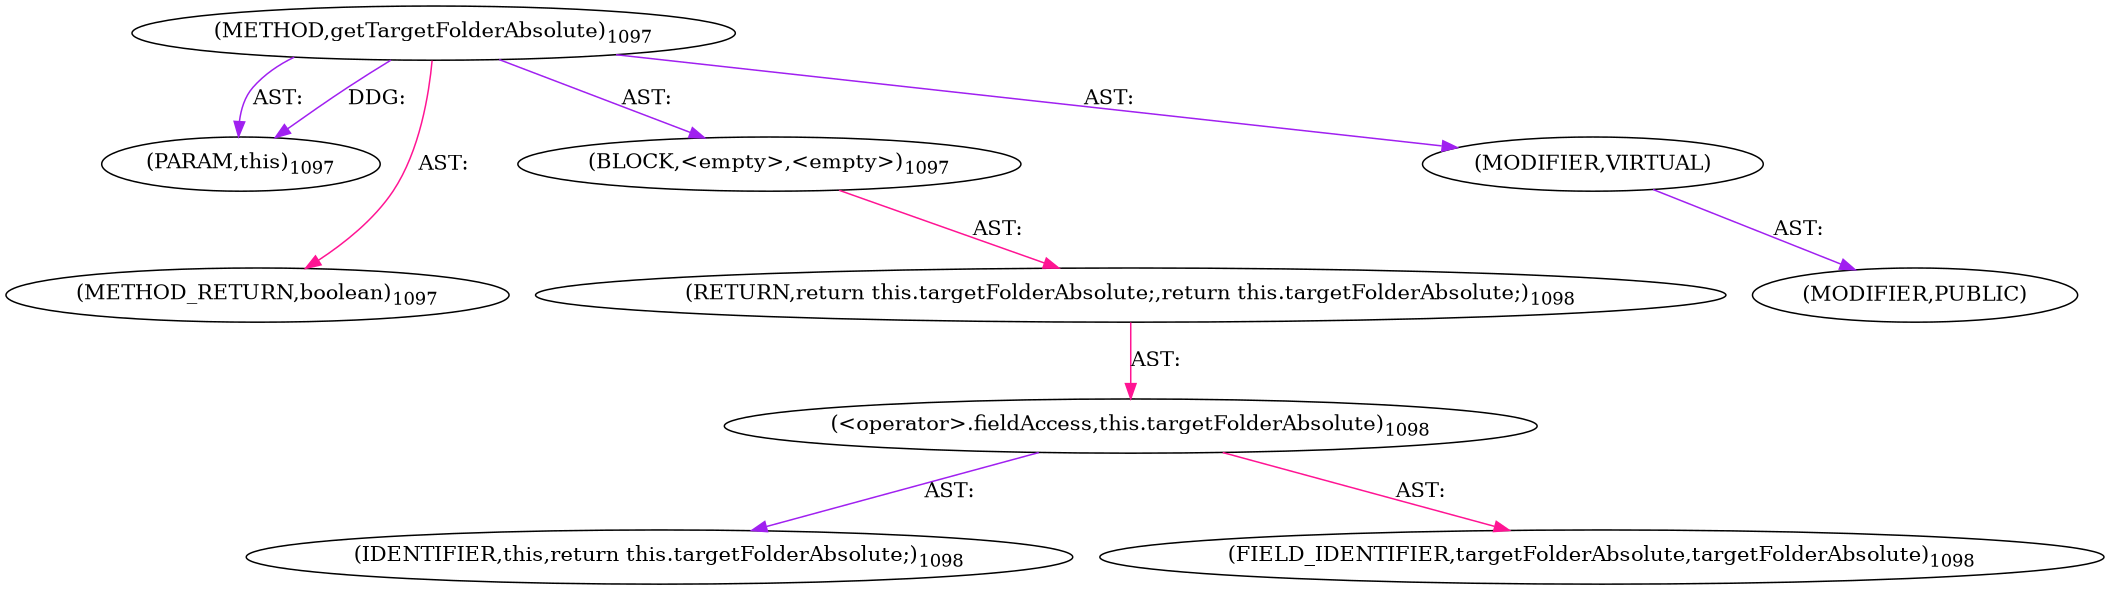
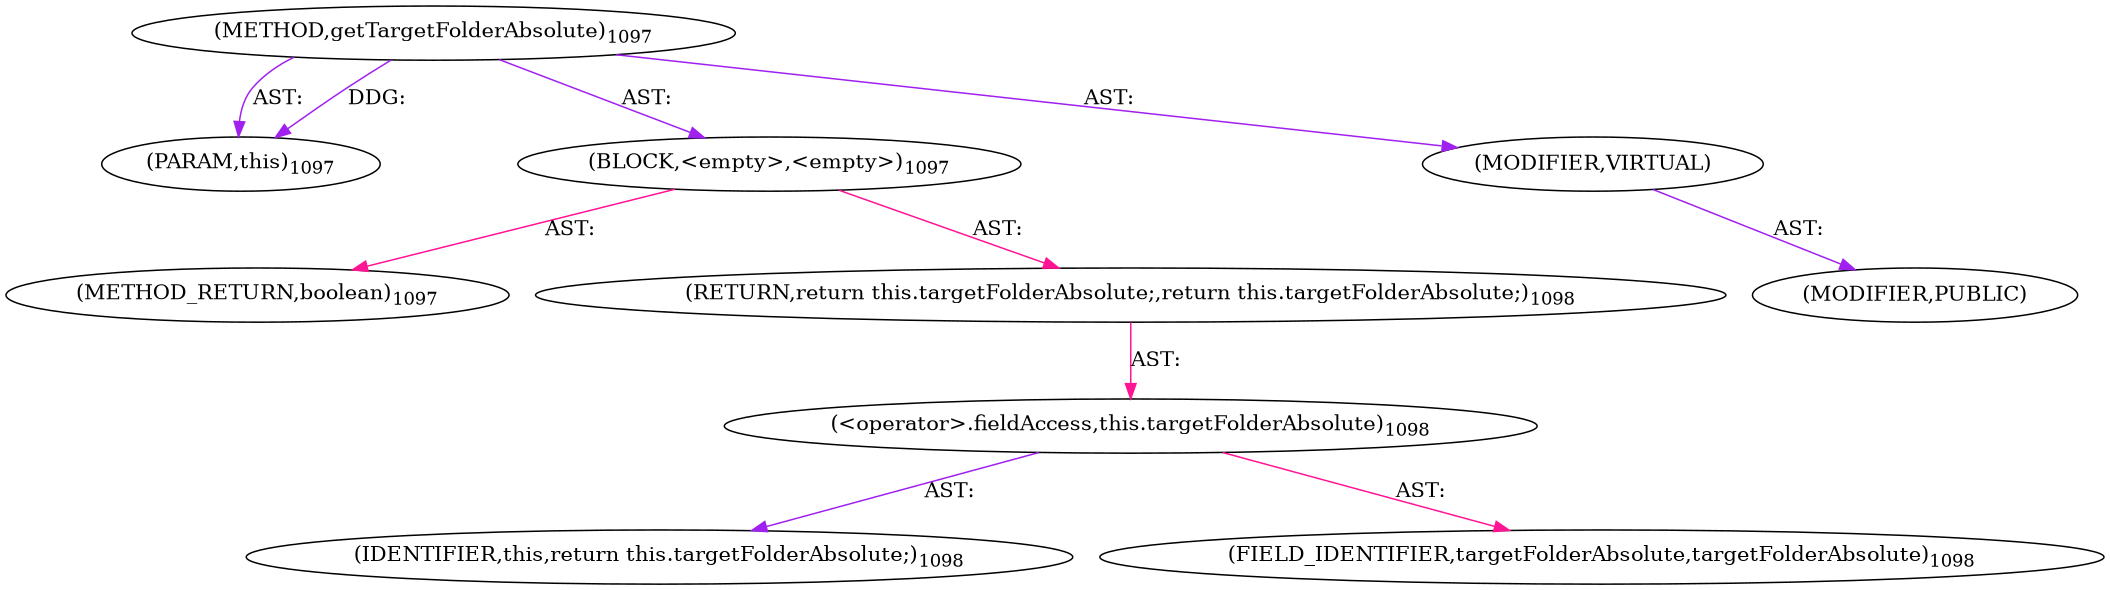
edge "(METHOD,getTargetFolderAbsolute)" -> "(METHOD_RETURN,boolean)": now "(BLOCK,<empty>,<empty>)" -> "(METHOD_RETURN,boolean)"
